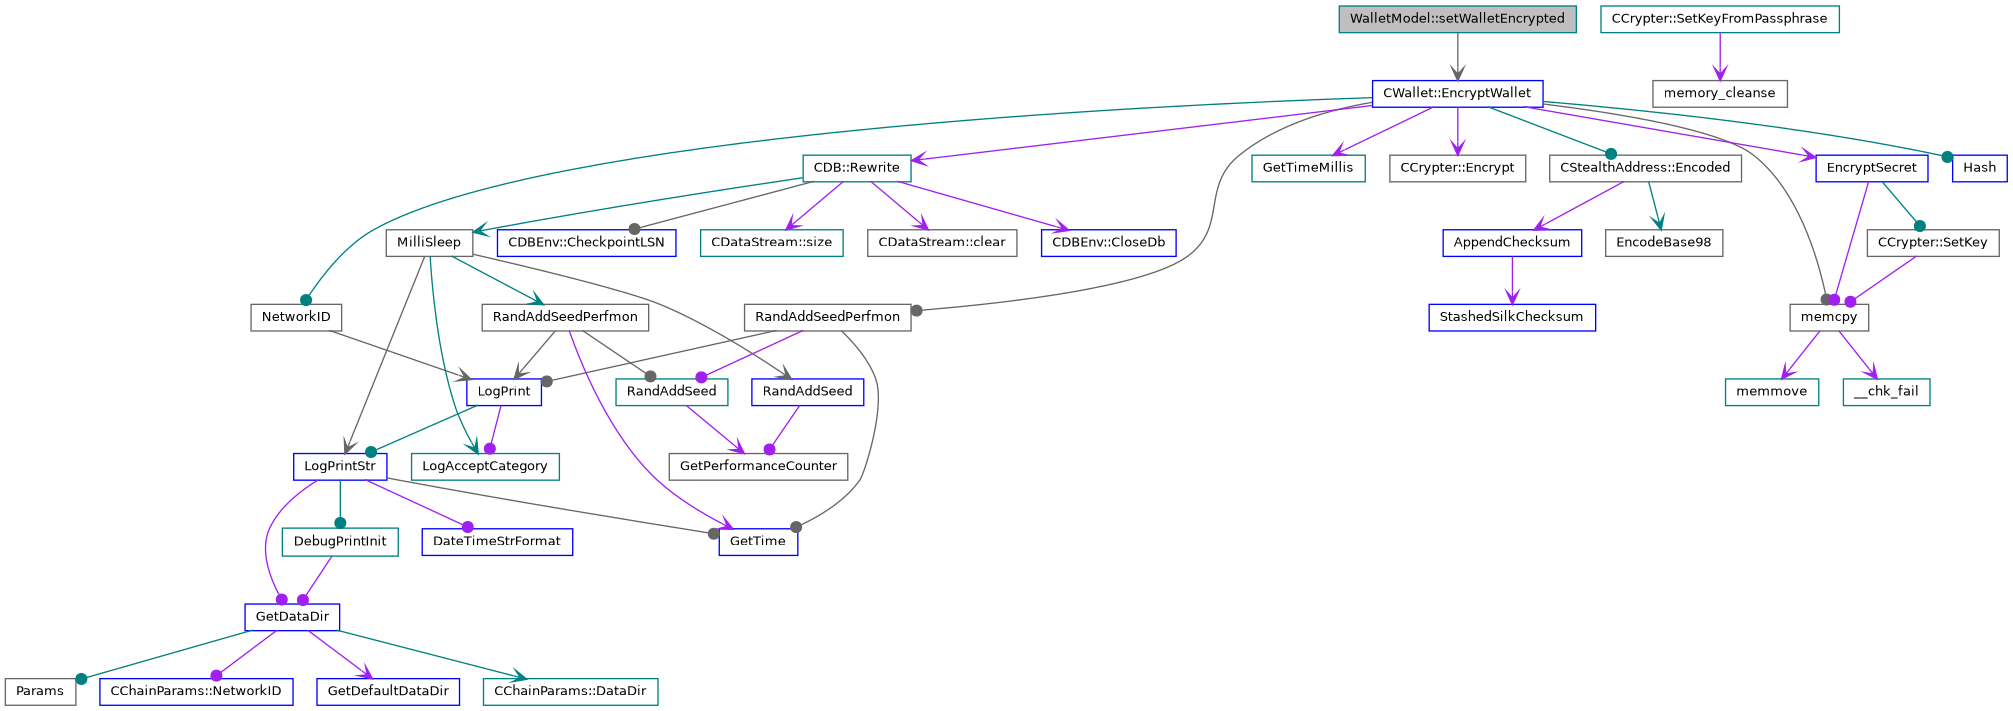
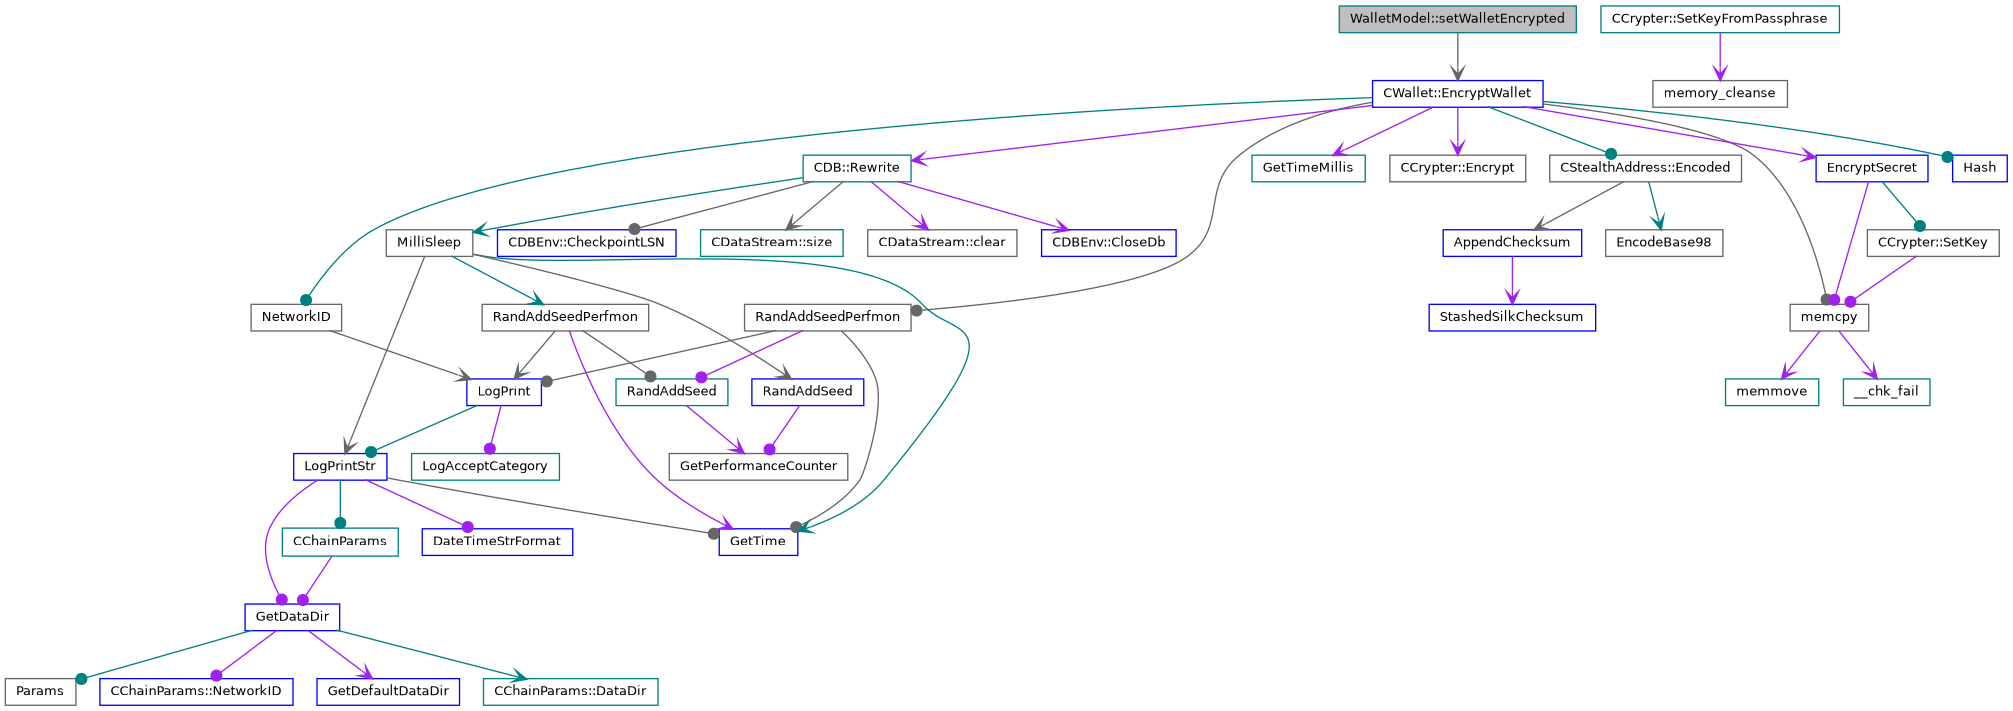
edge "CDB::Rewrite" -> "CDataStream::size": color purple -> gray40
edge "CStealthAddress::Encoded" -> "AppendChecksum": color purple -> gray40
edge "MilliSleep" -> "LogAcceptCategory": now "MilliSleep" -> "GetTime"
node "DebugPrintInit": label "DebugPrintInit" -> "CChainParams"
